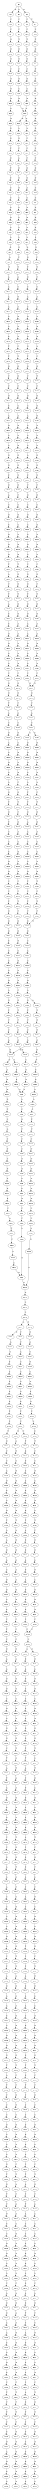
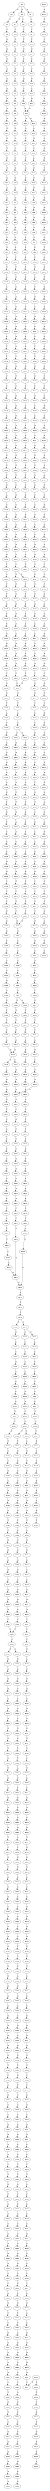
edge "S225" -> "S229": now "S226" -> "S229"
edge "S543" -> "S547": removed, label "A"
edge "S892" -> "S896": reversed
